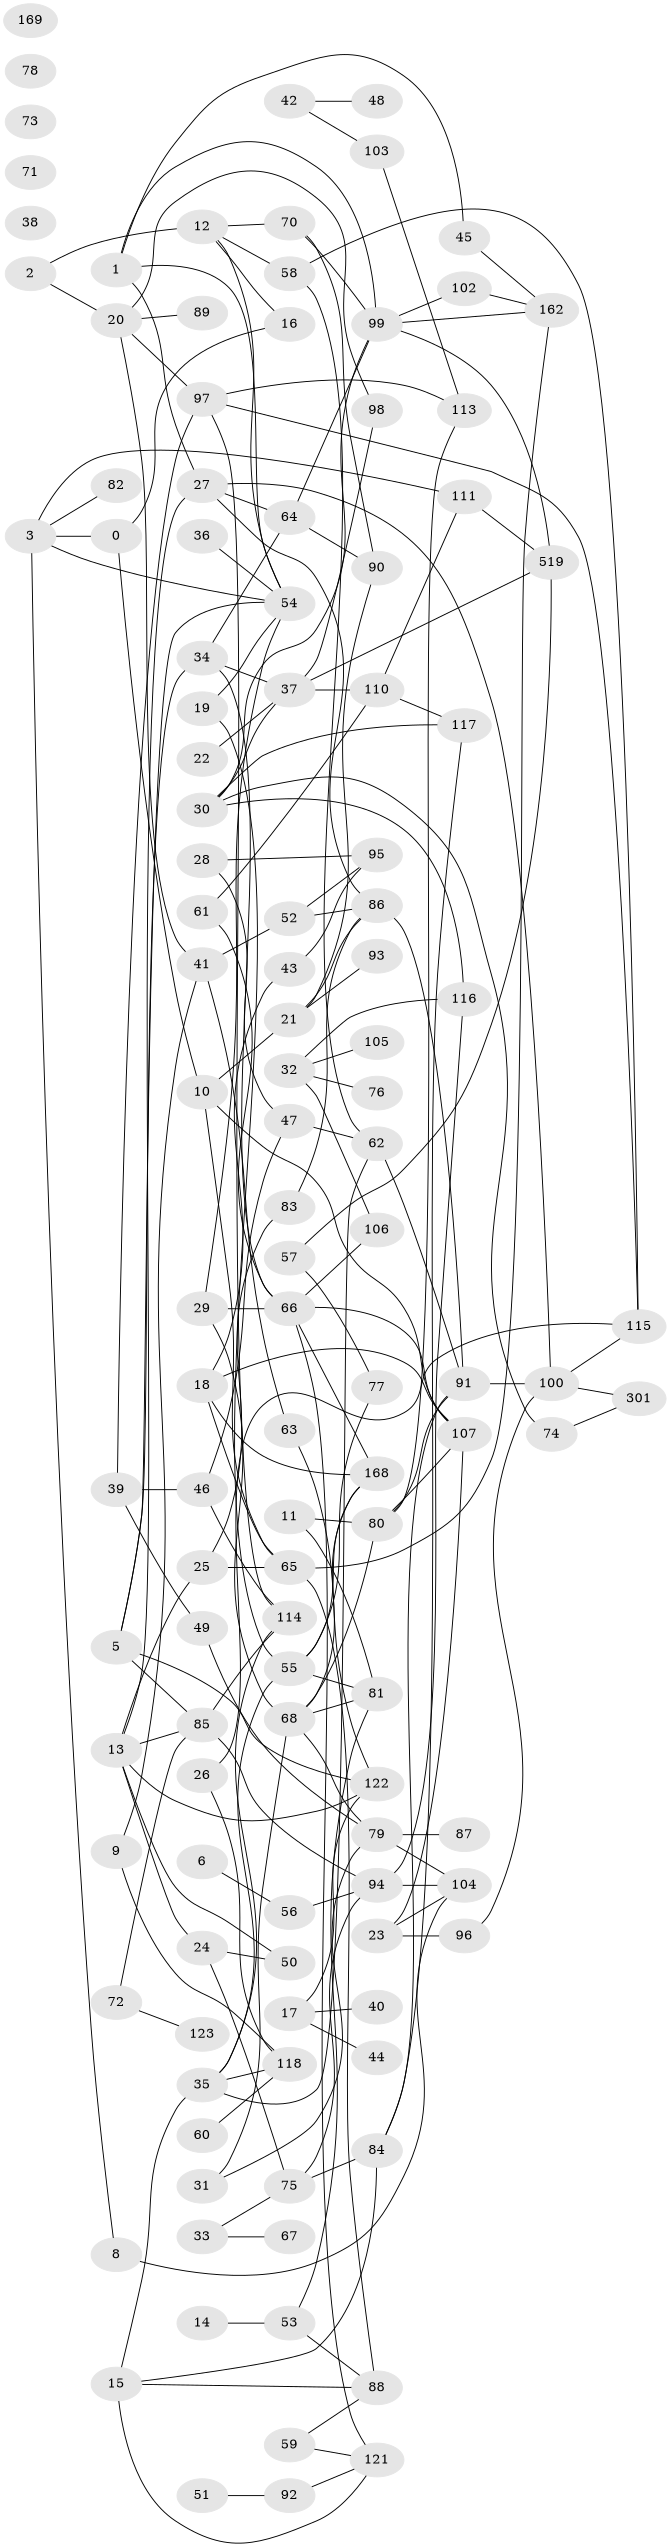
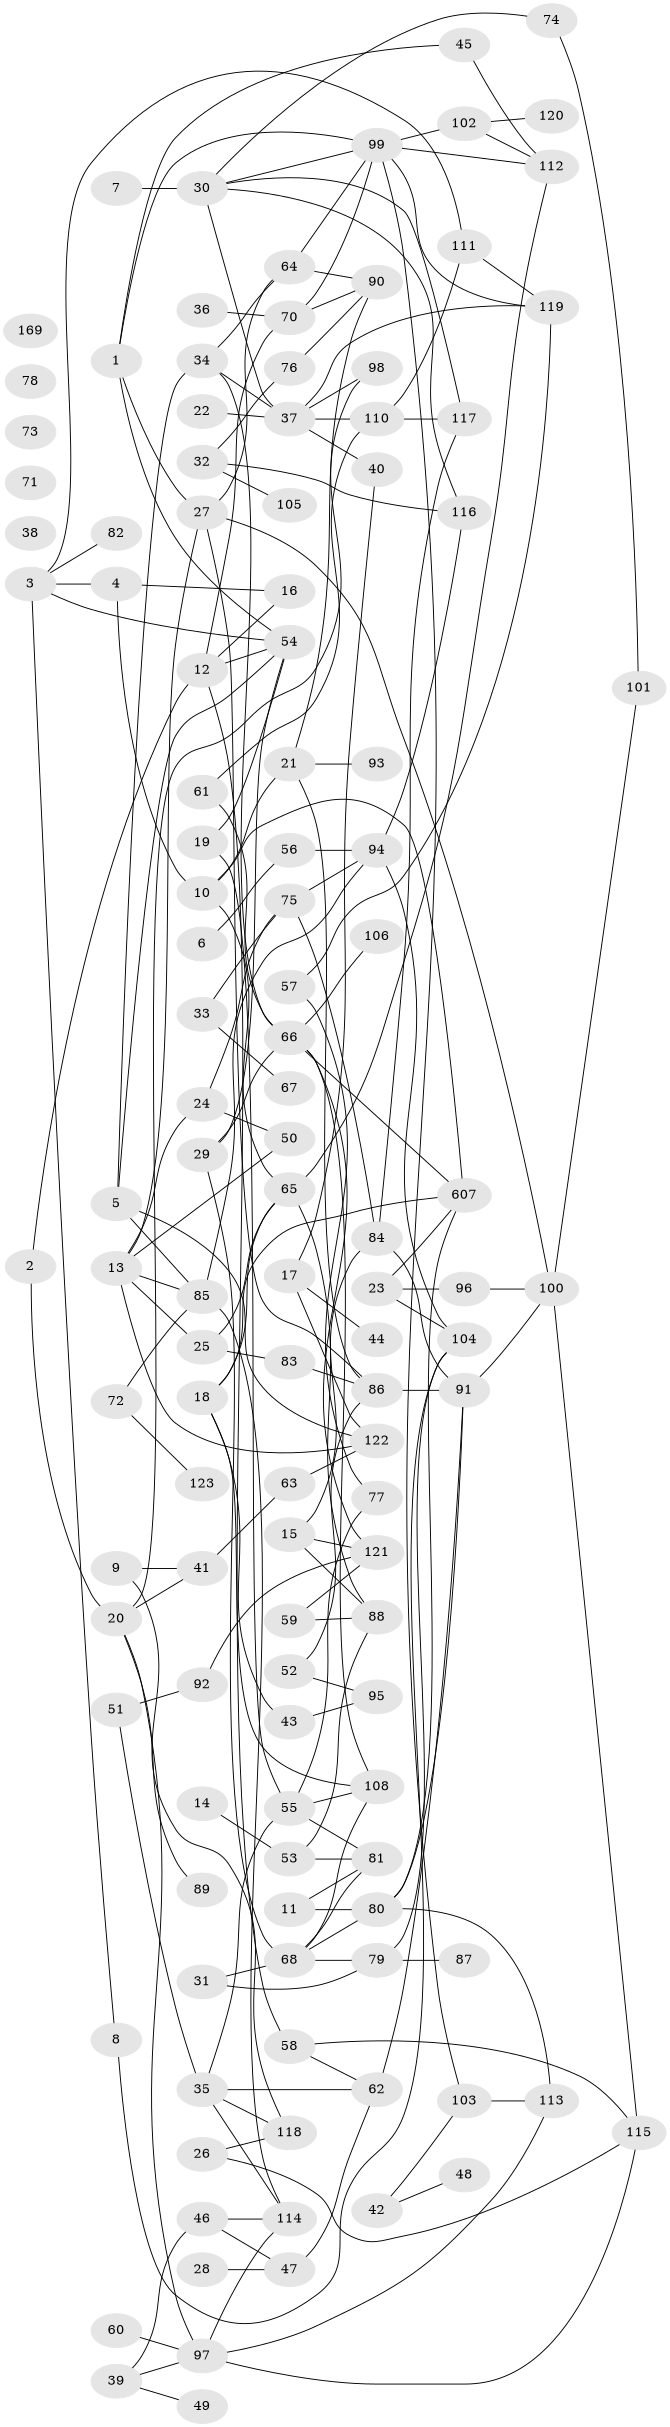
node "120": added
node "7": added
node "162": label "162" -> "112"
edge "90" -- "76": added
edge "37" -- "40": added
node "0": label "0" -> "4"
node "519": label "519" -> "119"
edge "36" -- "54": now "36" -- "70"
edge "95" -- "28": removed
edge "52" -- "41": removed
edge "99" -- "103": added
edge "32" -- "106": removed
node "301": label "301" -> "101"
node "107": label "107" -> "607"
node "168": label "168" -> "108"
edge "49" -- "79": removed
edge "118" -- "60": now "97" -- "60"
edge "35" -- "15": now "35" -- "51"
